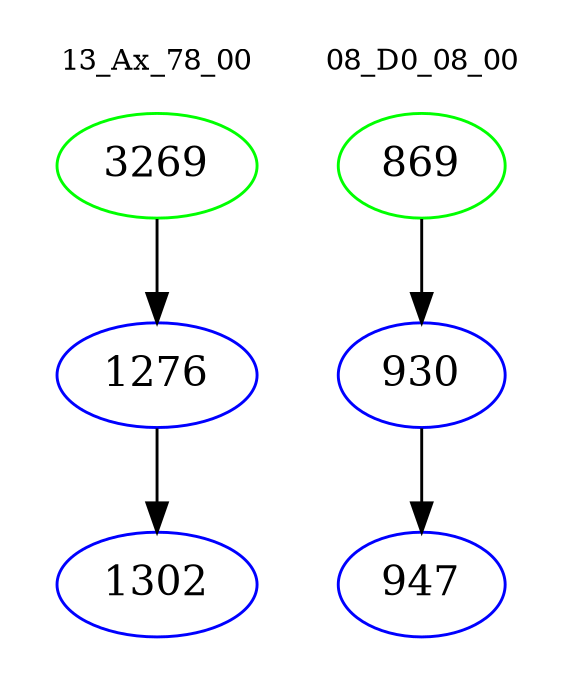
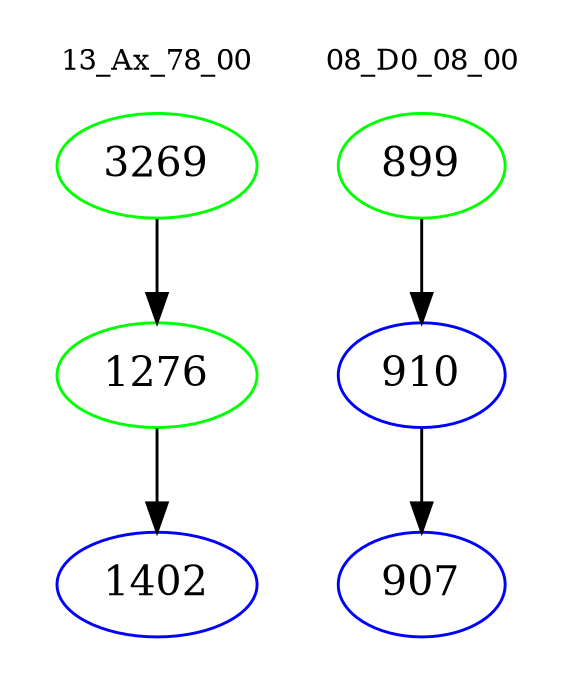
node "869": label "869" -> "899"
node "1276": color blue -> green
node "930": label "930" -> "910"
node "1302": label "1302" -> "1402"
node "947": label "947" -> "907"
